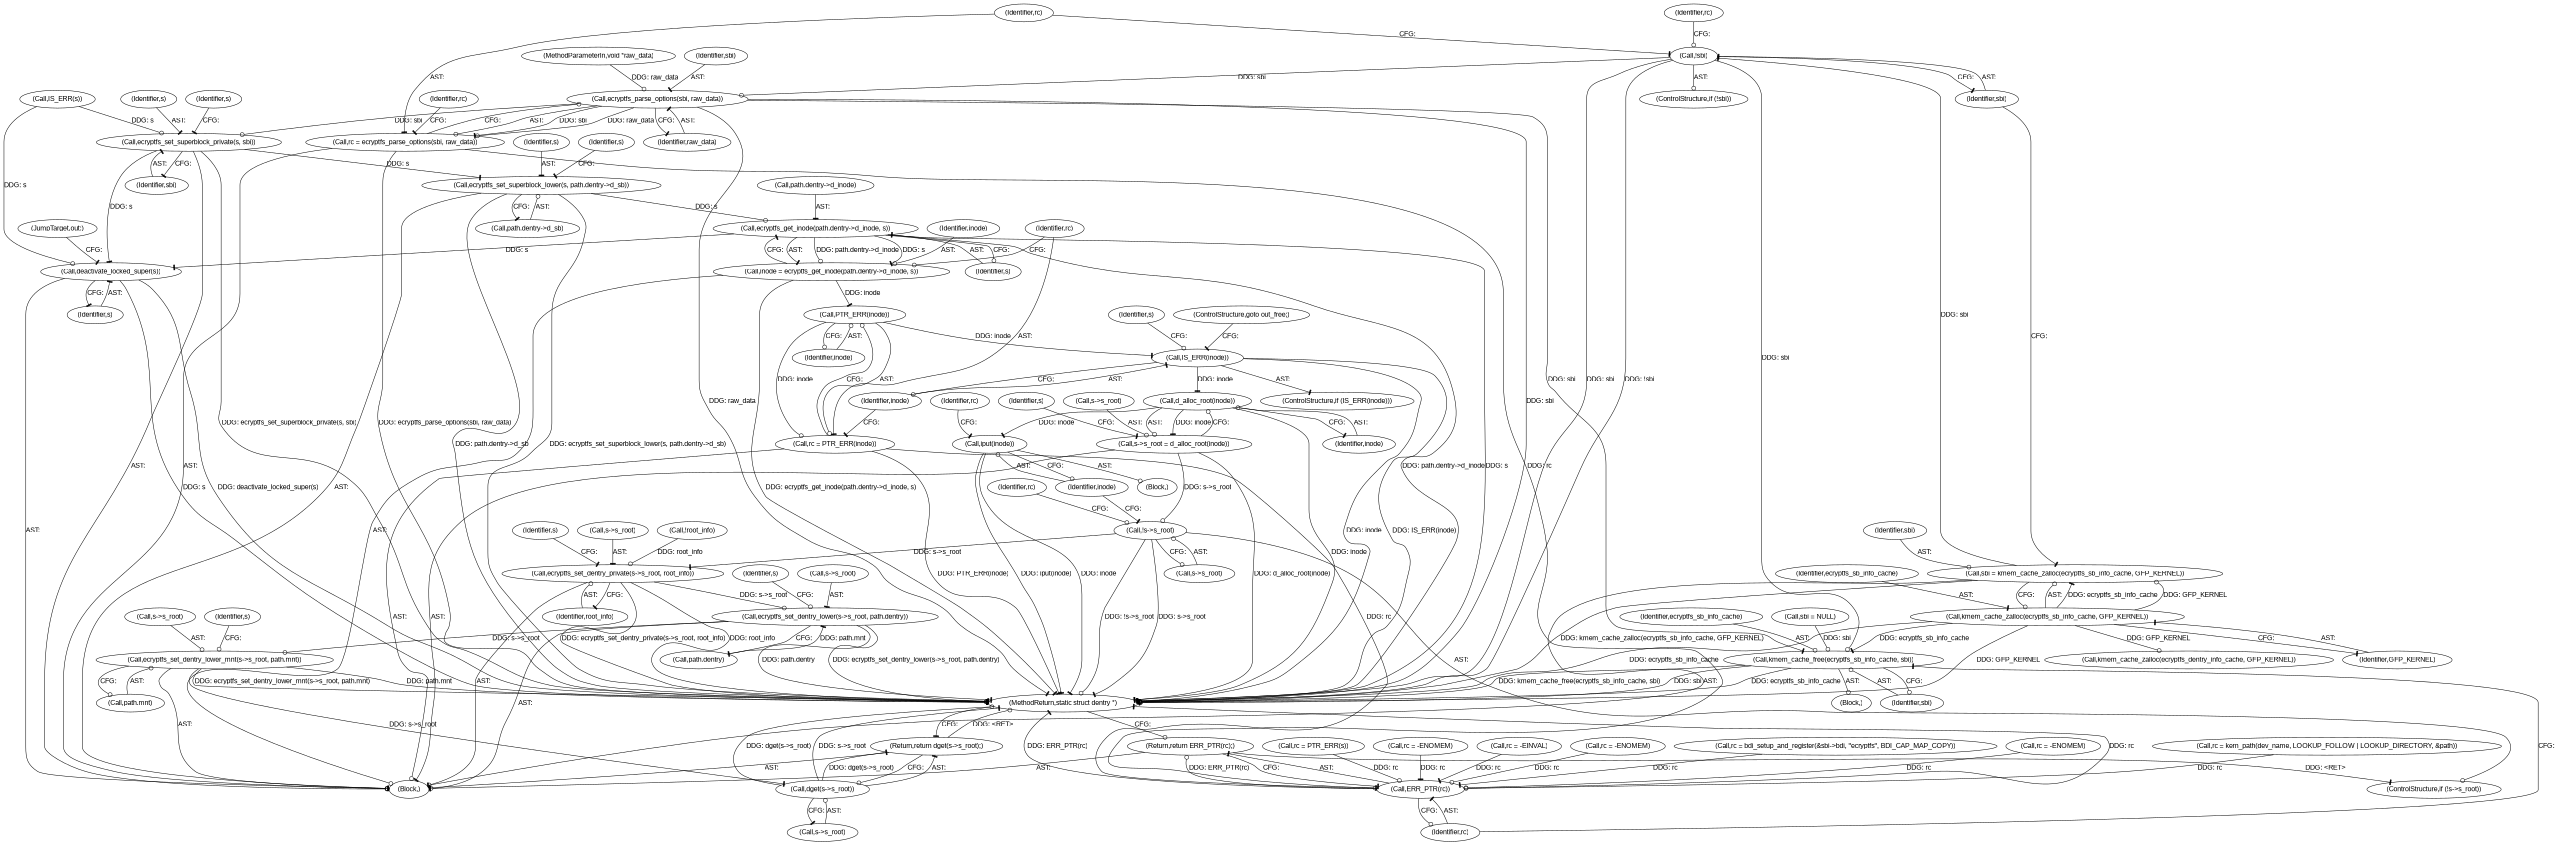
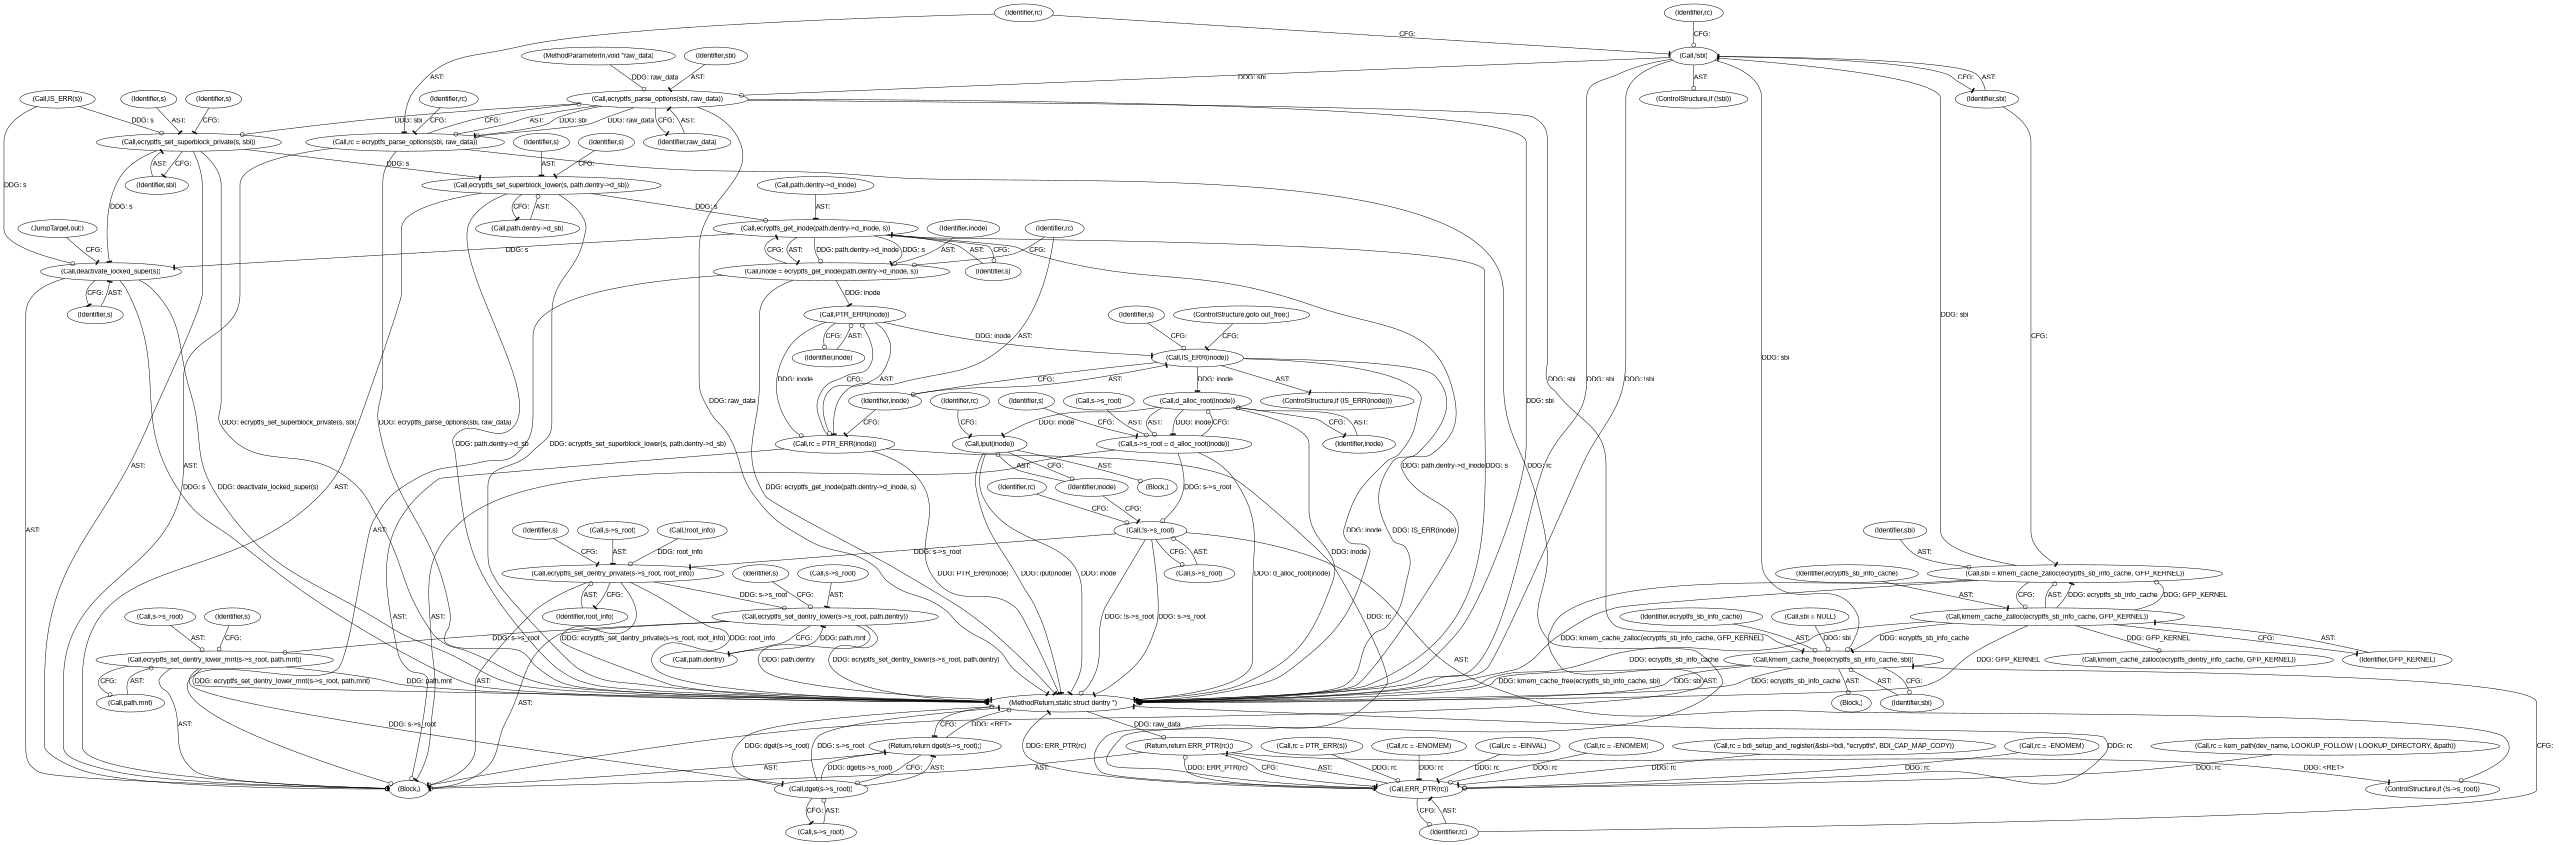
edge "(MethodReturn,static struct dentry *)" -> "(Return,return ERR_PTR(rc);)": label "CFG: " -> "DDG: raw_data"
